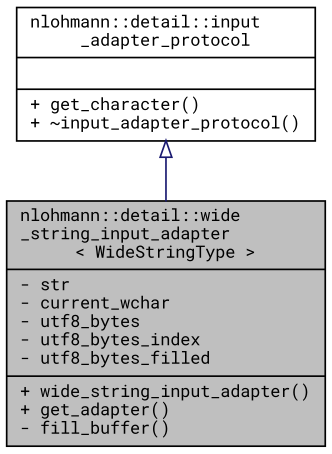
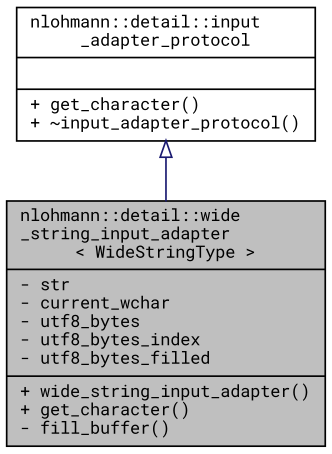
node "nlohmann::detail::wide": text "+ get_adapter()" -> "+ get_character()"
